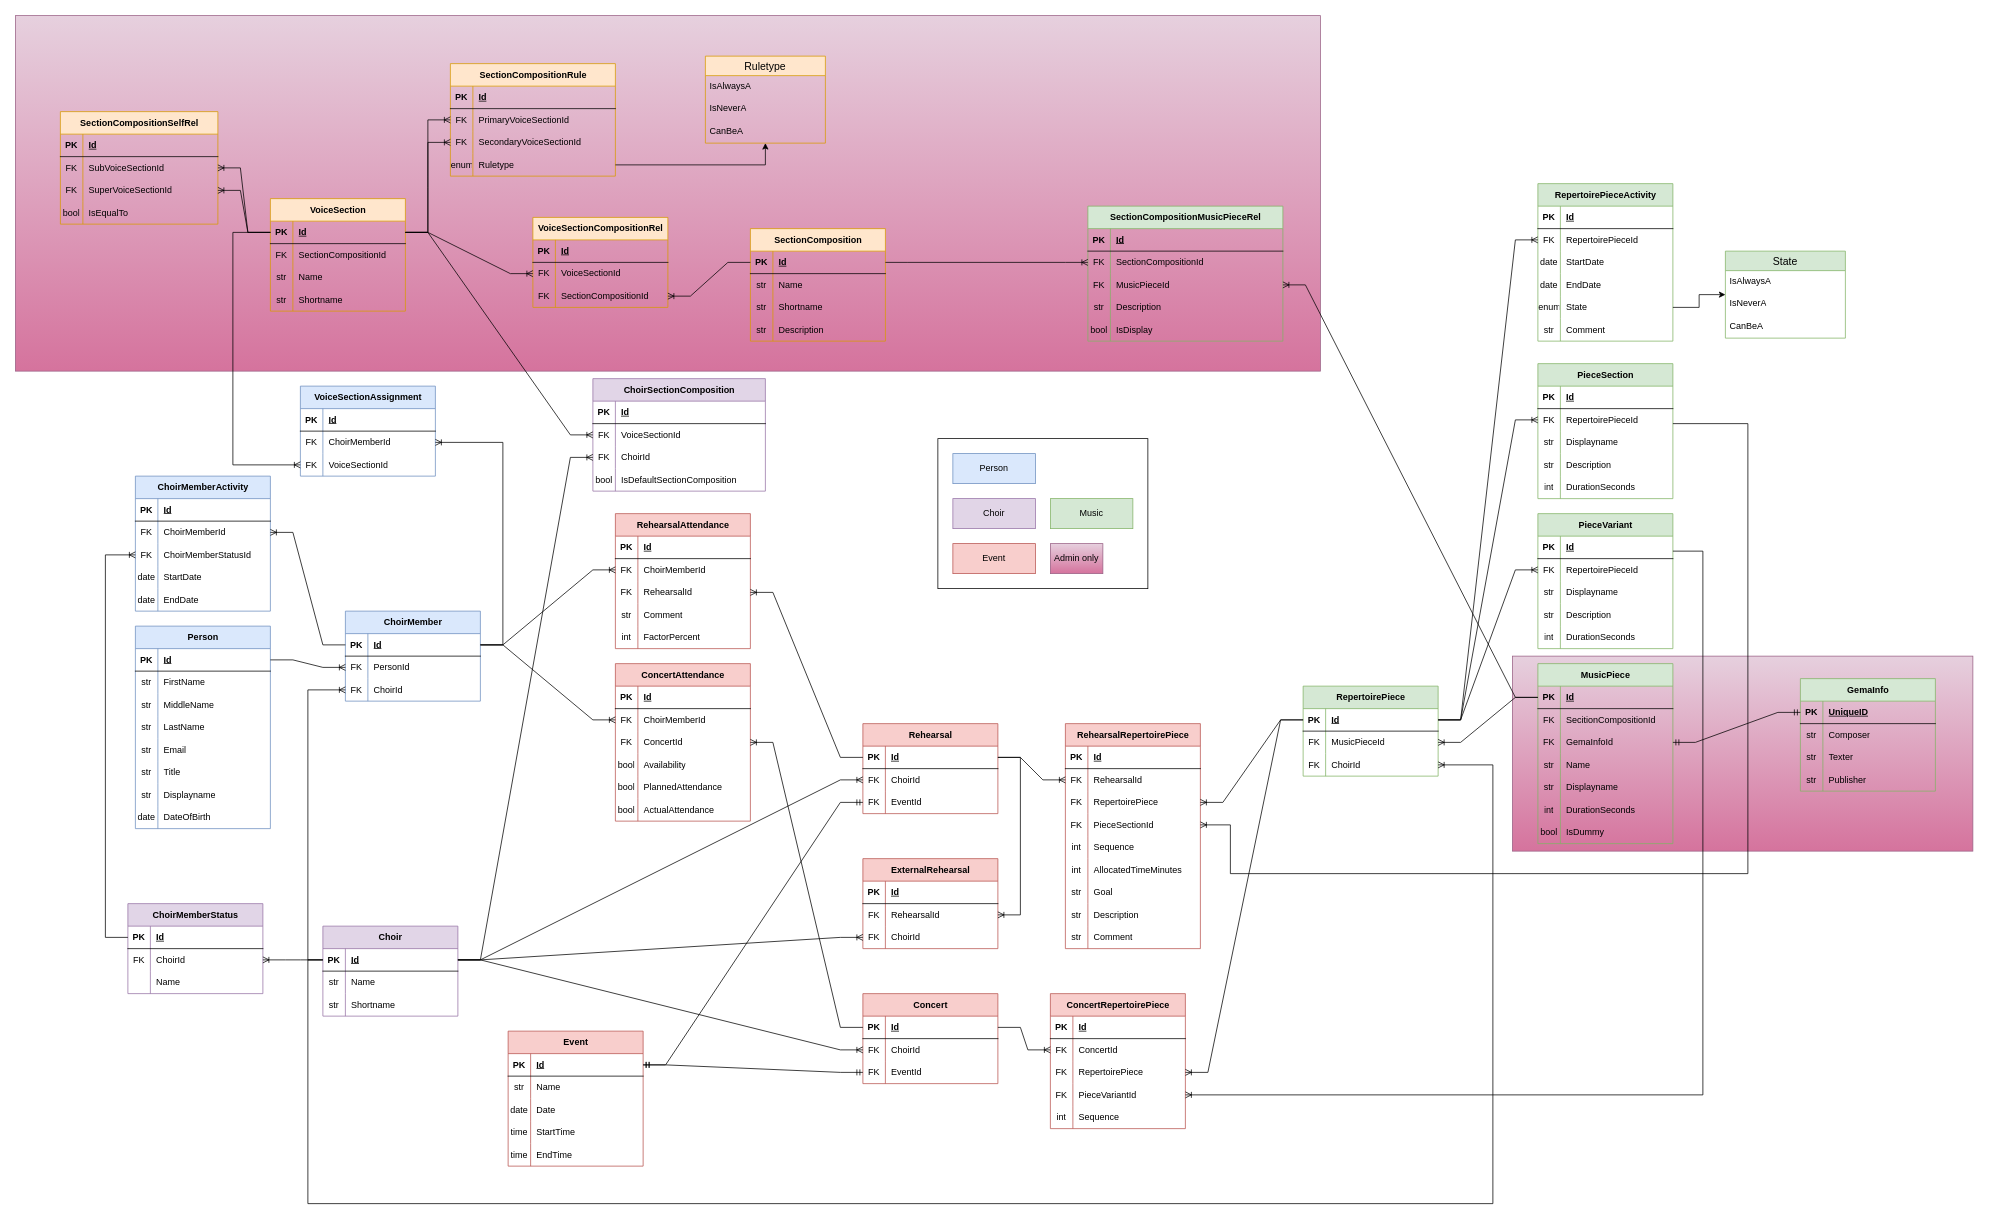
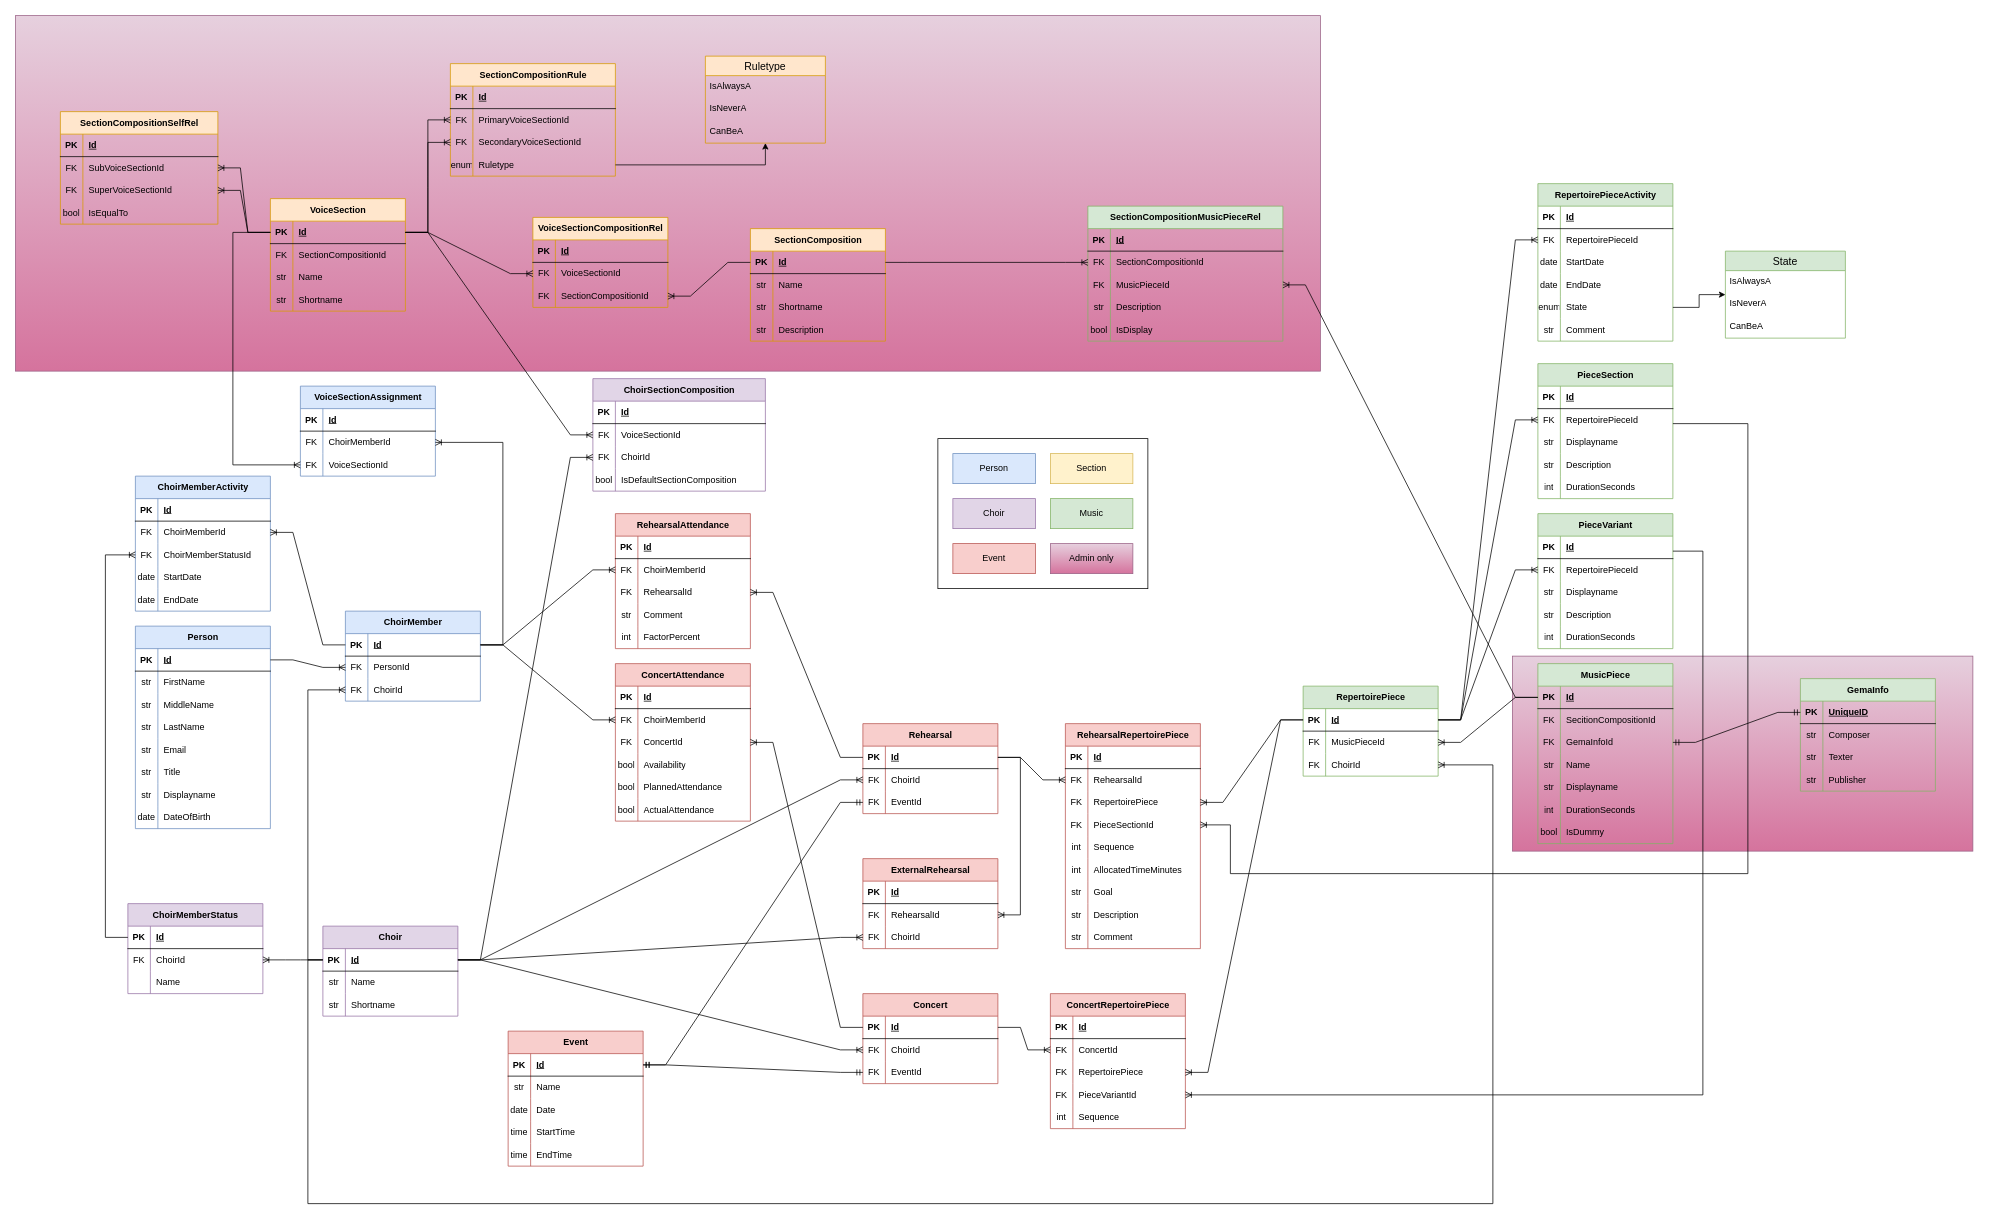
node "Section": added
node "Admin only": size 53x30 -> 83x30
